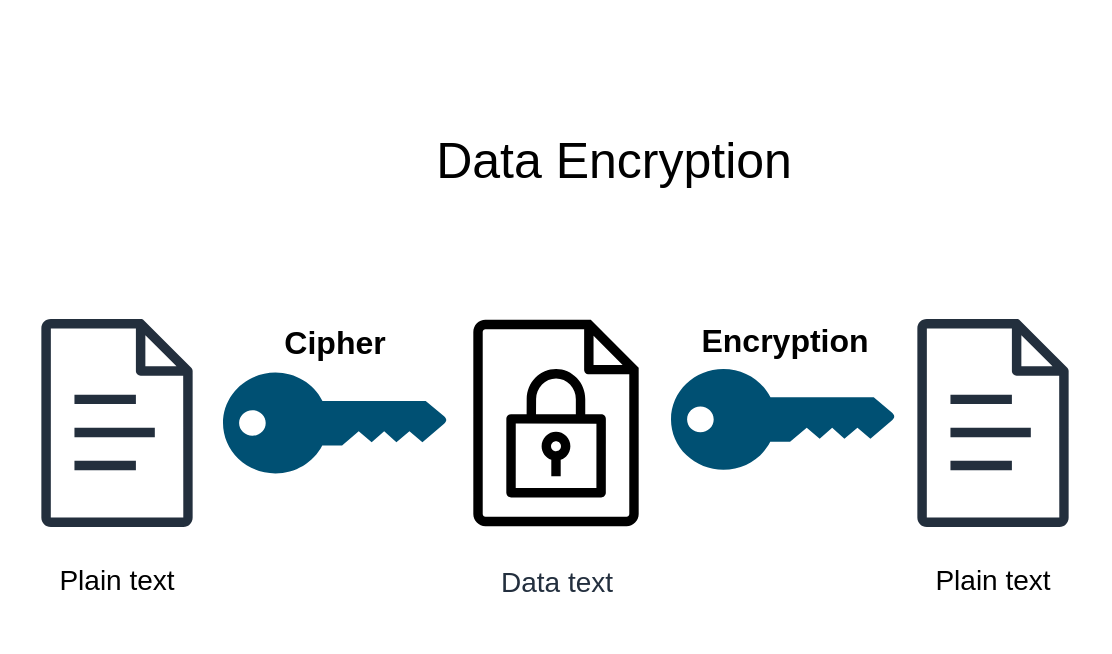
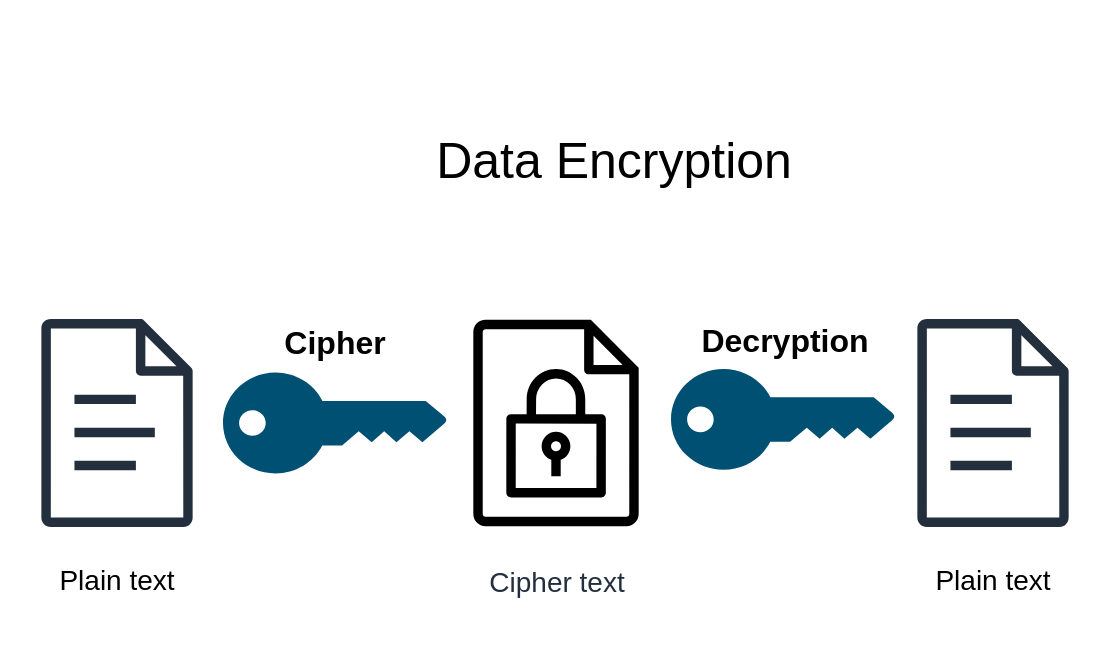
node "Encryption": label "Encryption" -> "Decryption"
node "Data text": label "Data text" -> "Cipher text"
